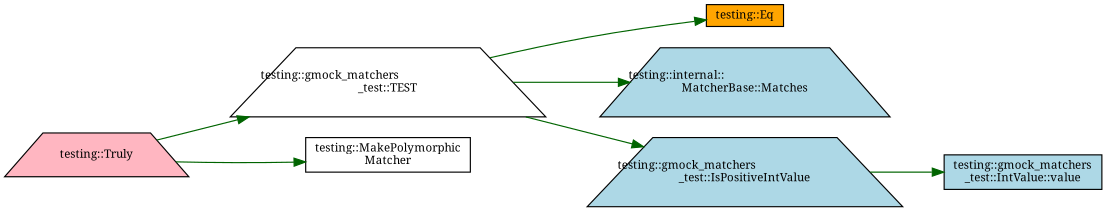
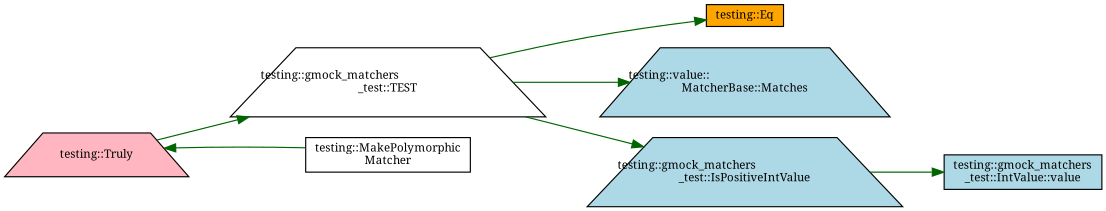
node "testing::internal:: MatcherBase::Matches": label "testing::internal:: MatcherBase::Matches" -> "testing::value:: MatcherBase::Matches"
edge "testing::Truly" -> "testing::MakePolymorphic Matcher": reversed
